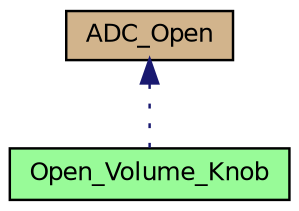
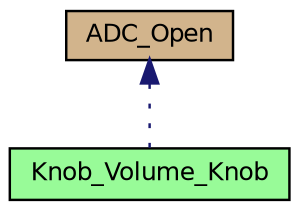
node "Open_Volume_Knob": label "Open_Volume_Knob" -> "Knob_Volume_Knob"
